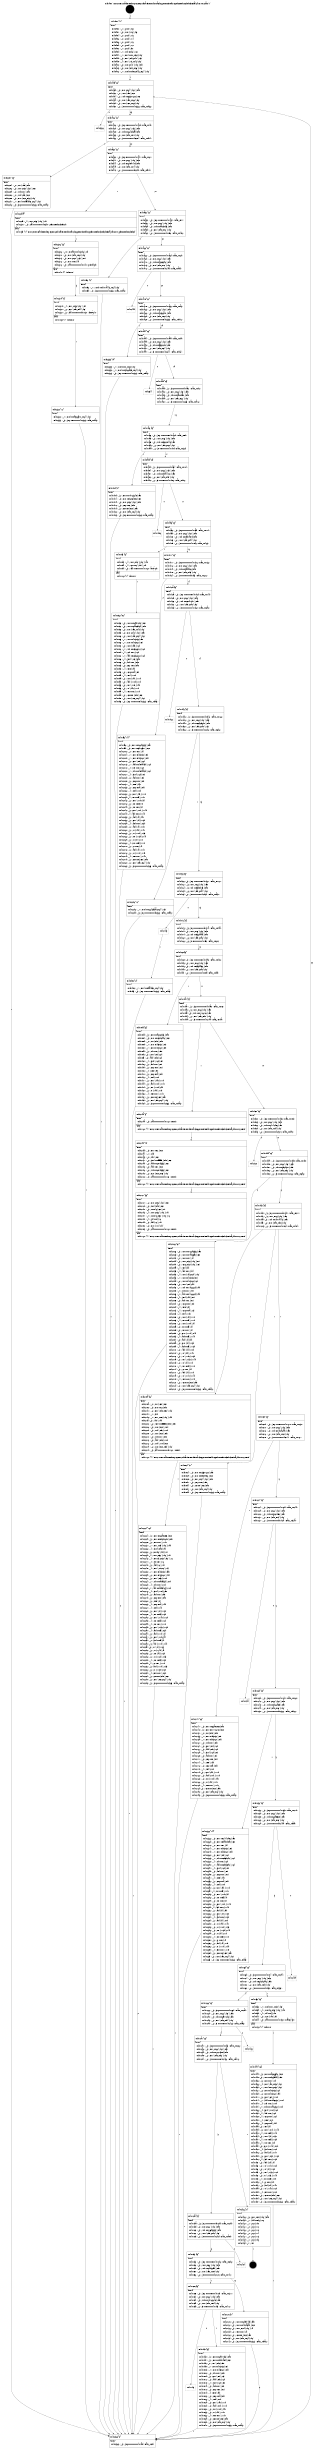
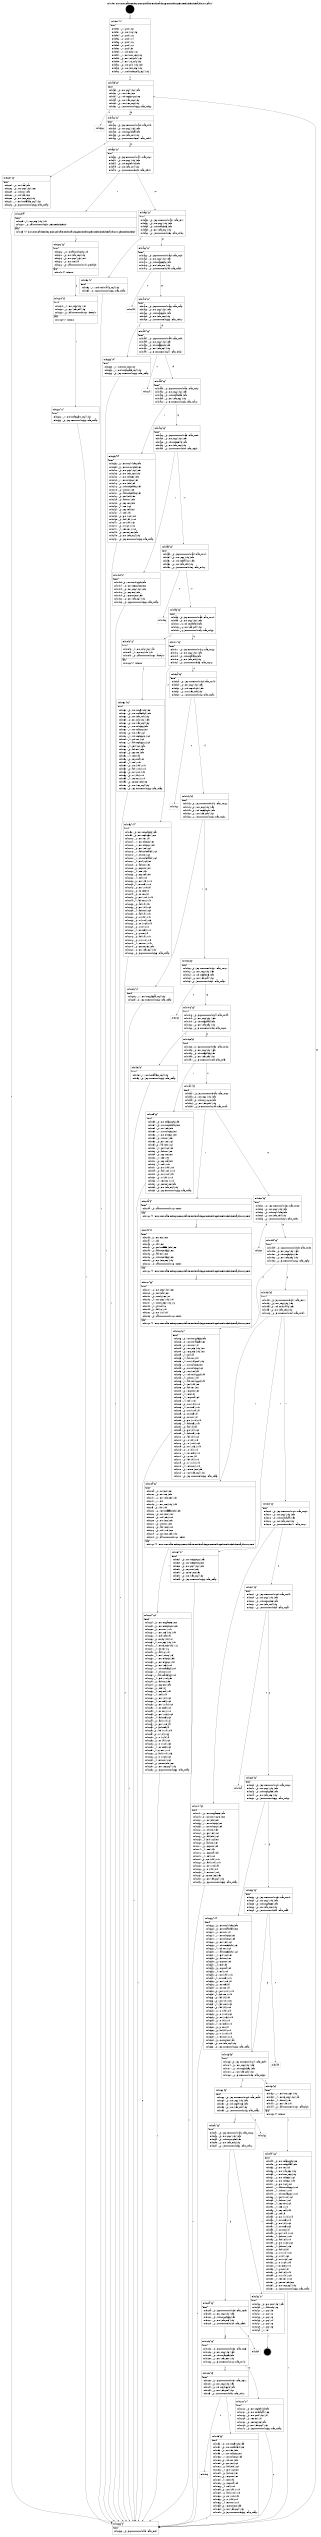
node "0x4023f8 [94]": added
edge "0x40246b" -> "0x401fec [12]": now "0x401b75 [25]" -> "0x401fec [12]"
